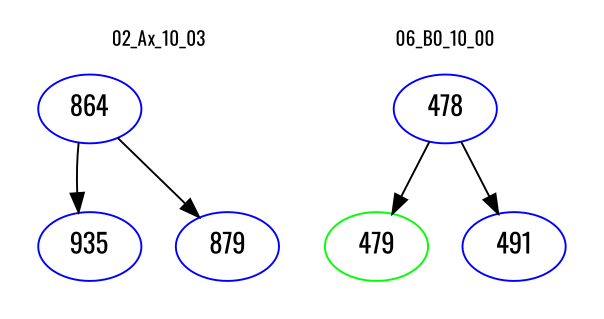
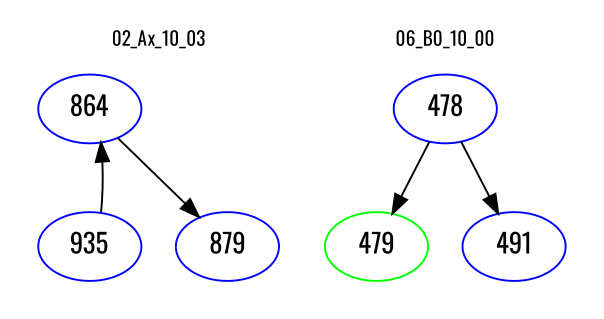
edge "864" -> "935": reversed
